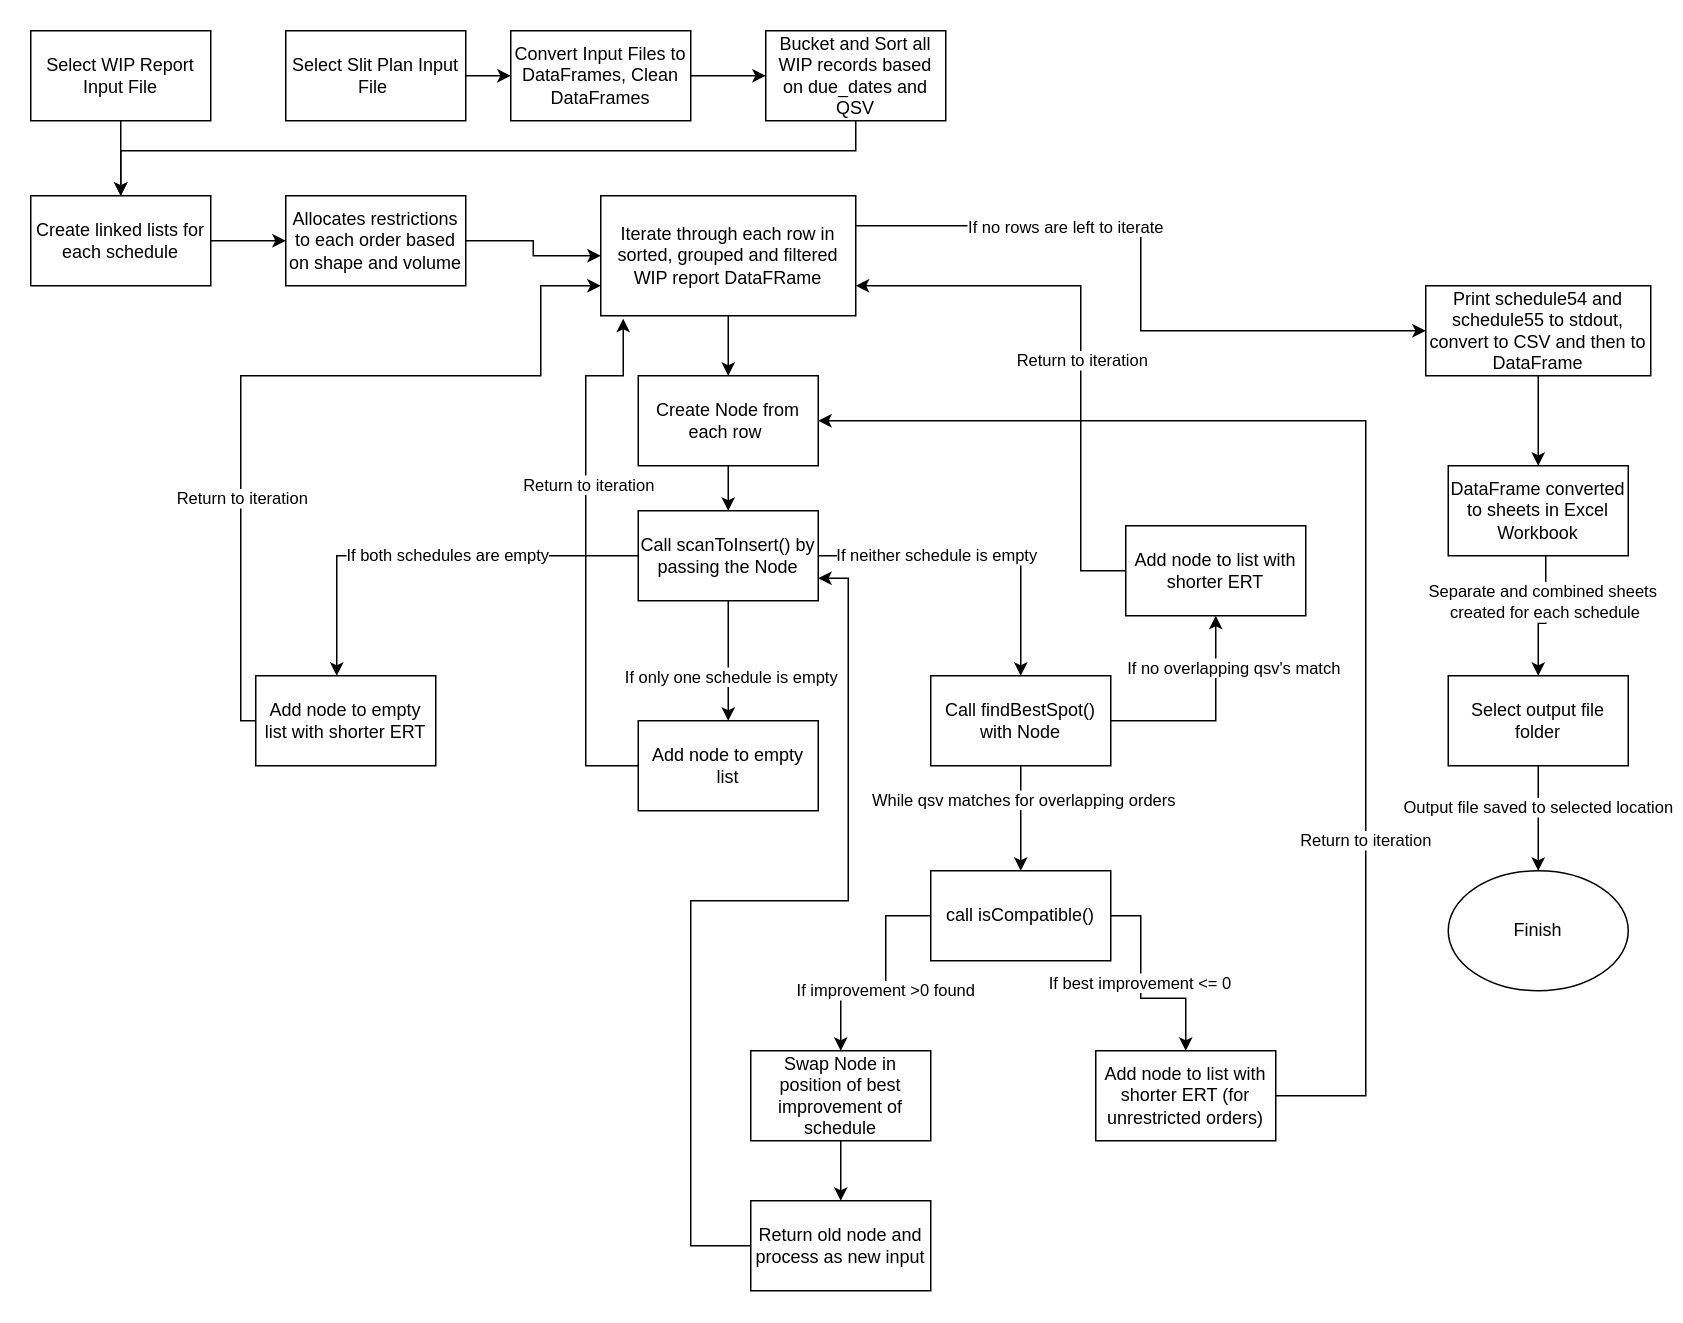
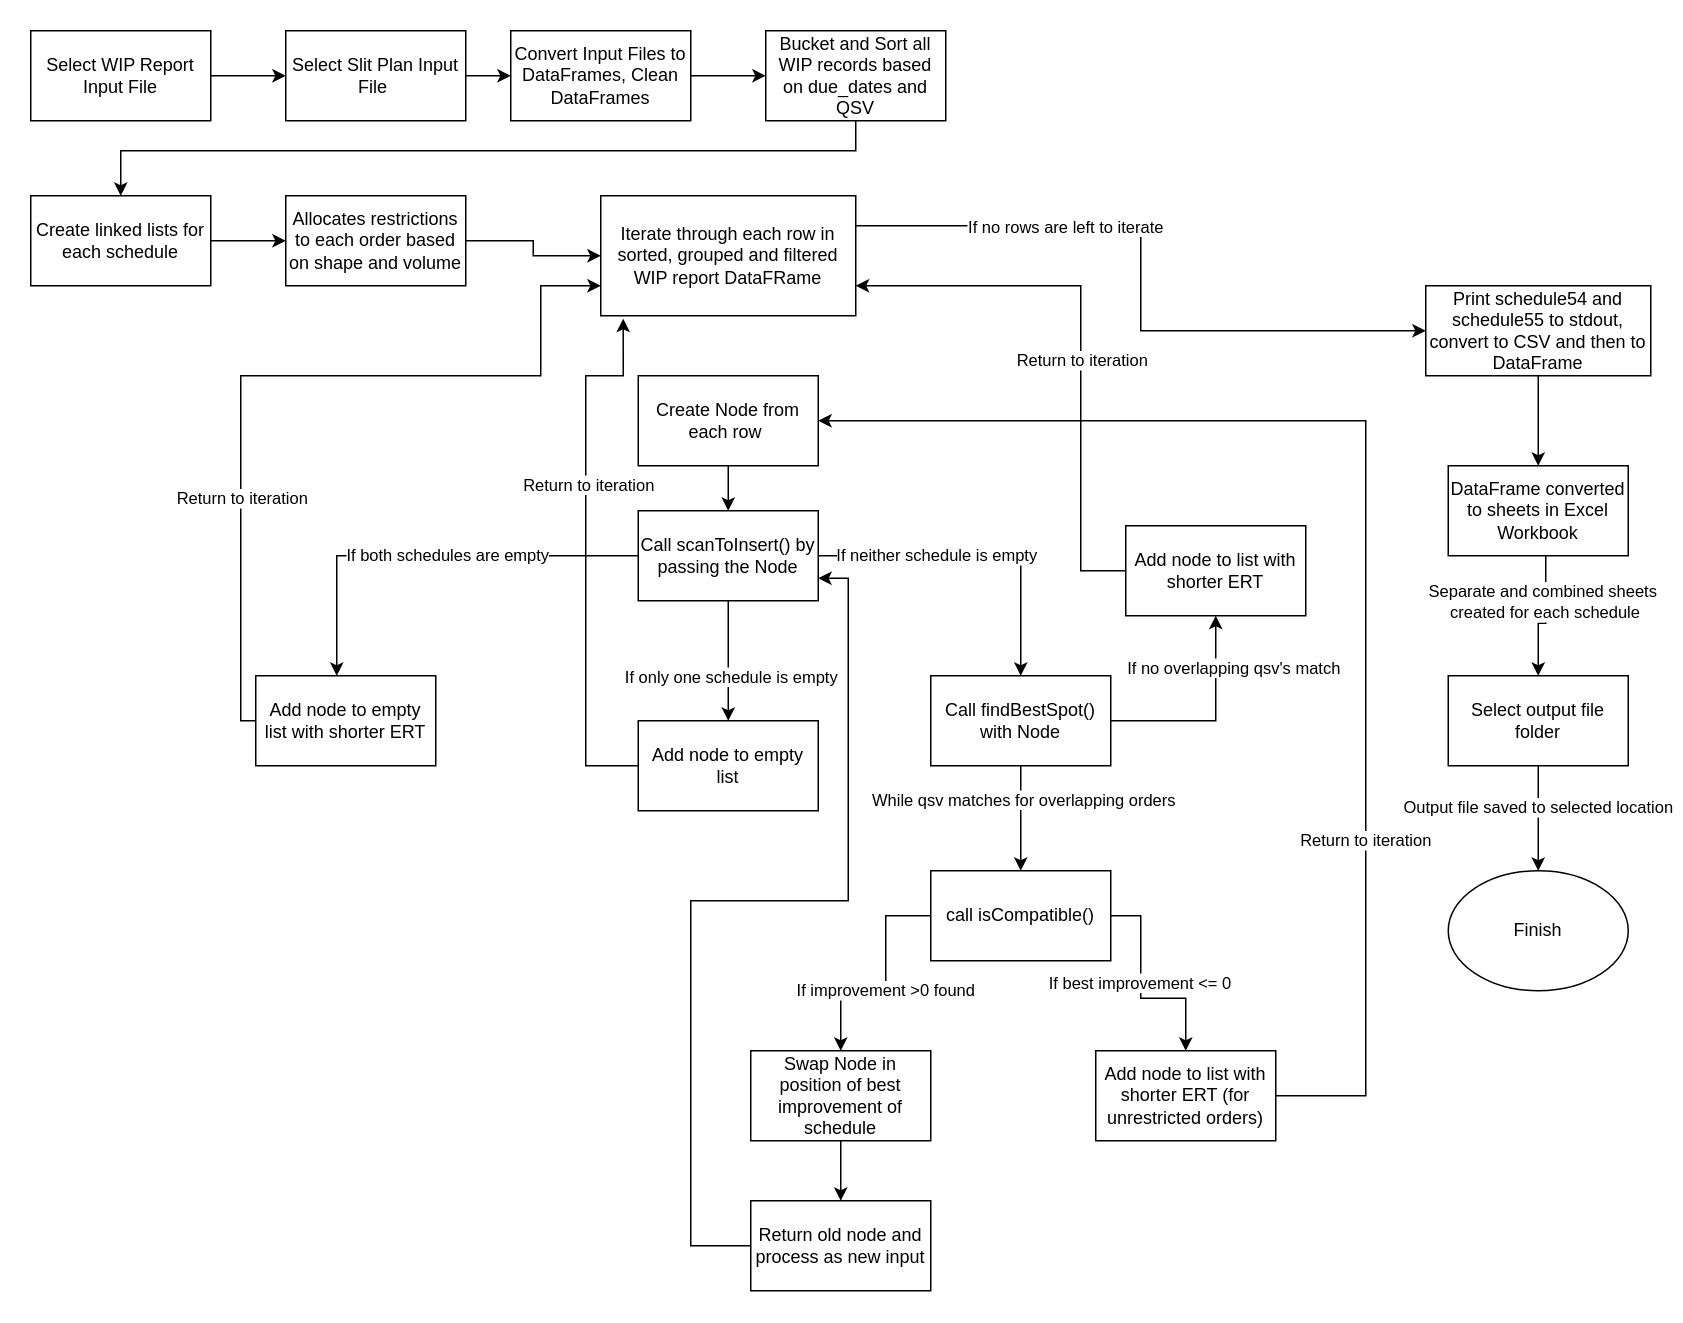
edge "Select WIP Report Input File" -> "Create linked lists for each schedule": now "Select WIP Report Input File" -> "Select Slit Plan Input File"
edge "Iterate through each row in sorted, grouped and filtered WIP report DataFRame" -> "Create Node from each row": removed
